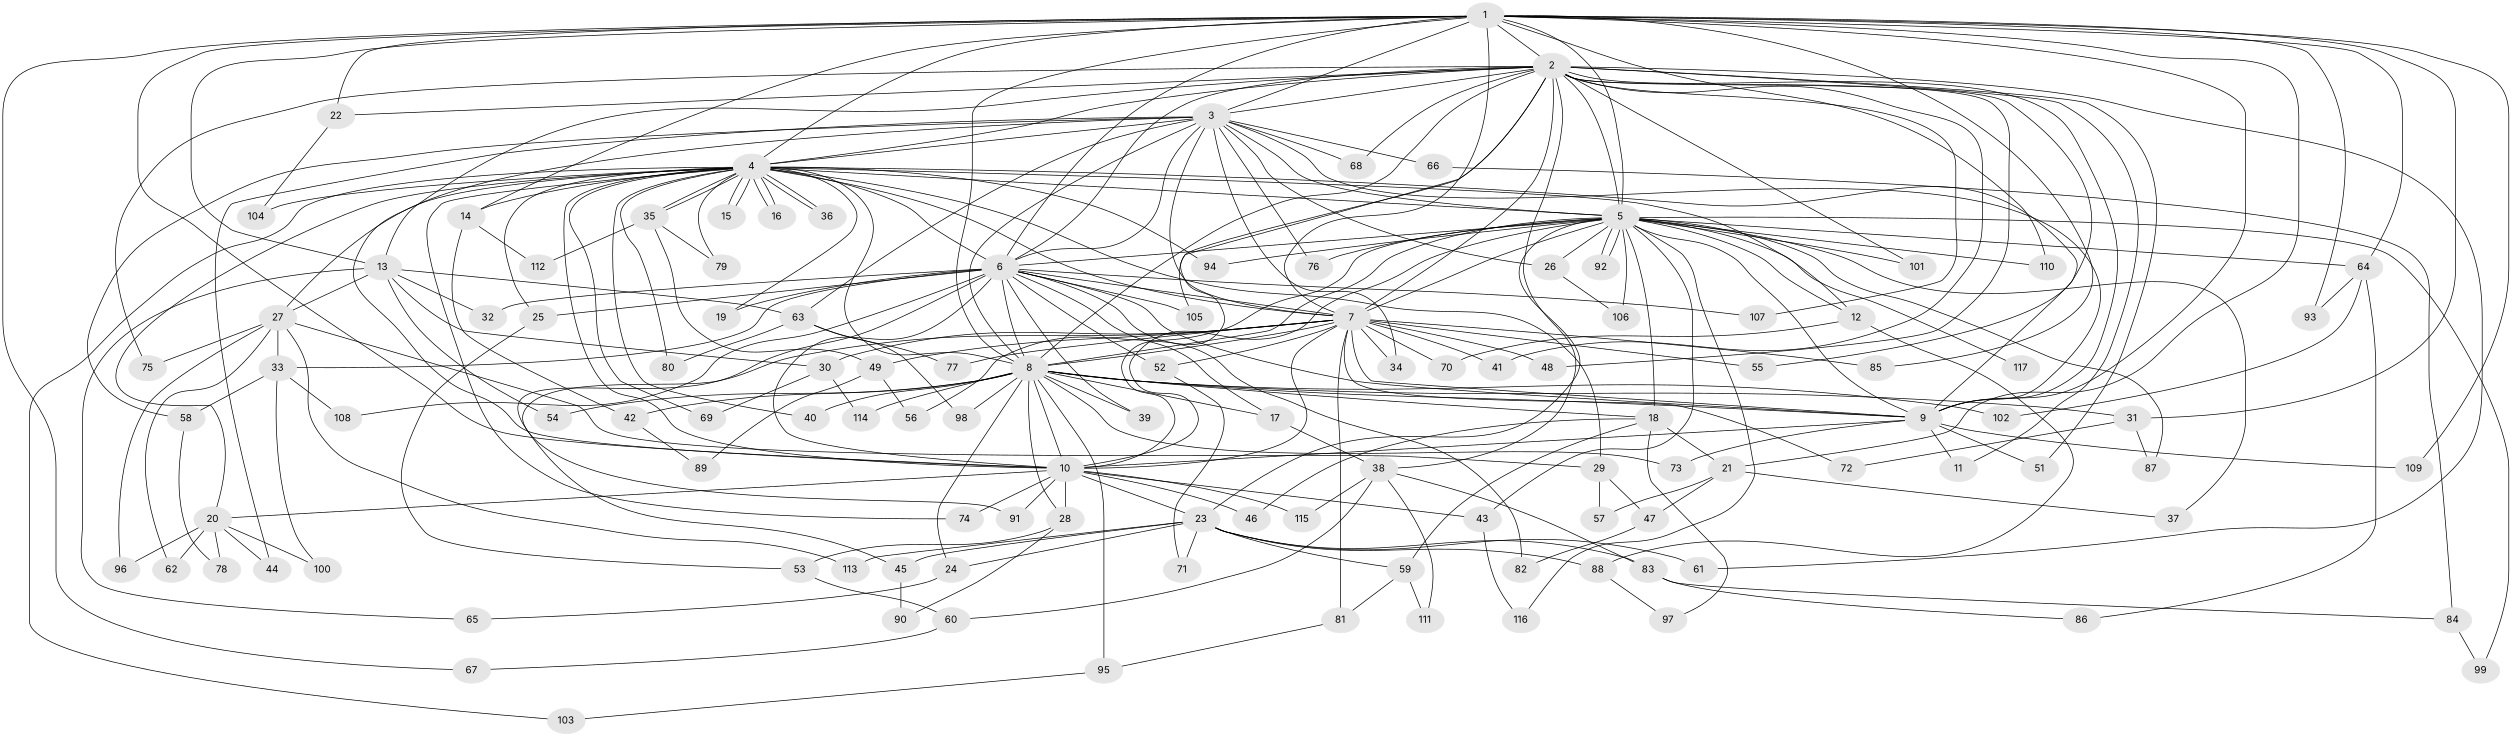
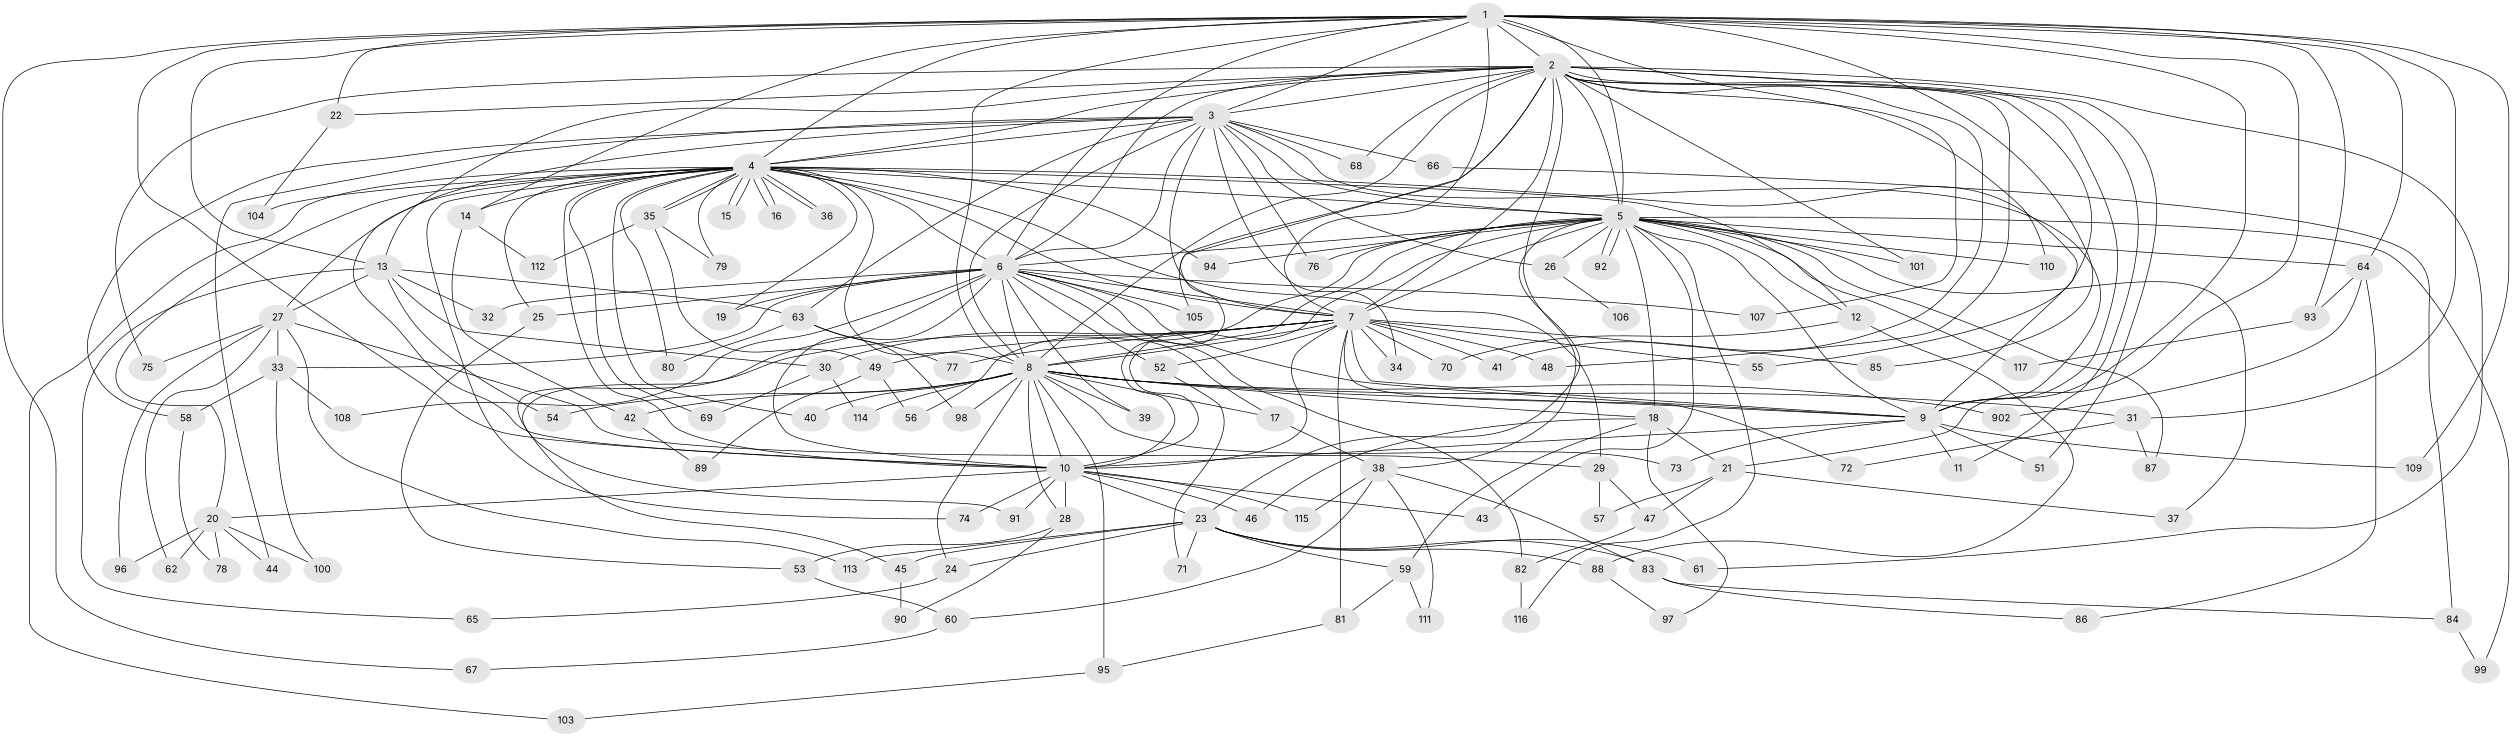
edge "5" -- "106": removed
edge "93" -- "117": added
node "102": label "102" -> "902"
edge "43" -- "116": now "82" -- "116"
